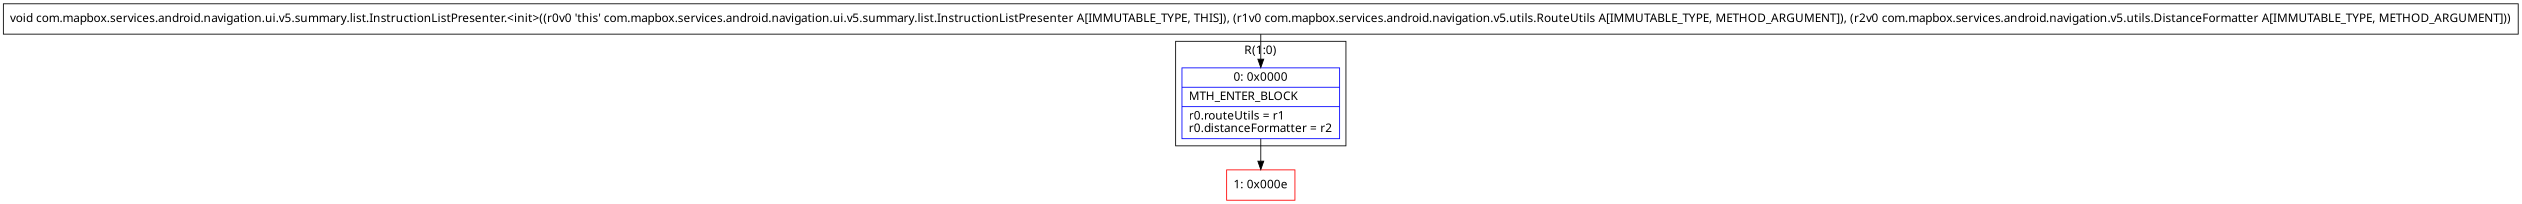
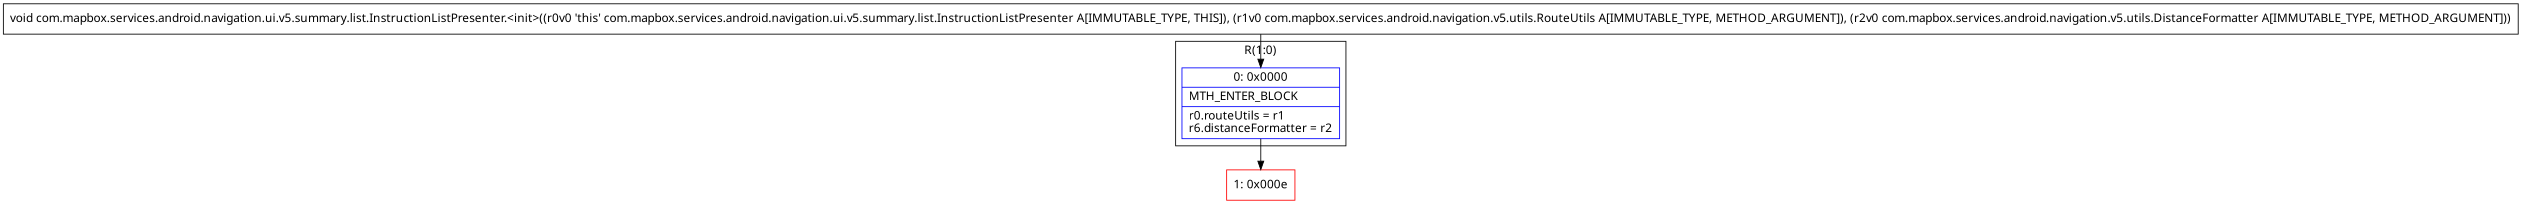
node "0: 0x0000": text "r0.distanceFormatter = r2" -> "r6.distanceFormatter = r2"
